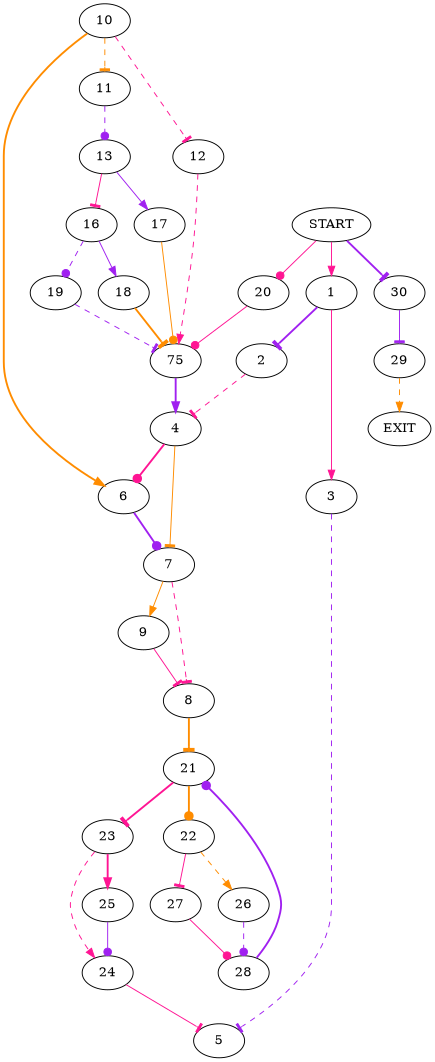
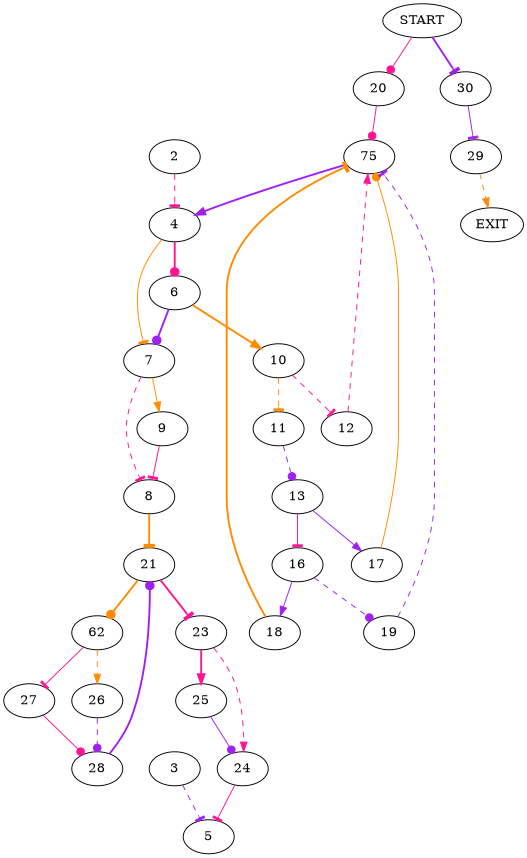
edge "10" -> "6": reversed
node "1": removed
node "22": label "22" -> "62"
